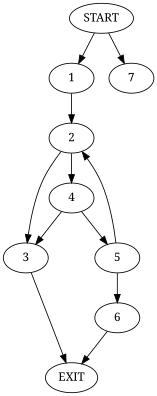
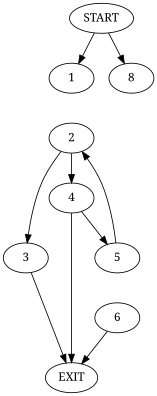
node "7": label "7" -> "8"
edge "1" -> "2": removed
edge "4" -> "3": now "4" -> "EXIT"
edge "5" -> "6": removed
